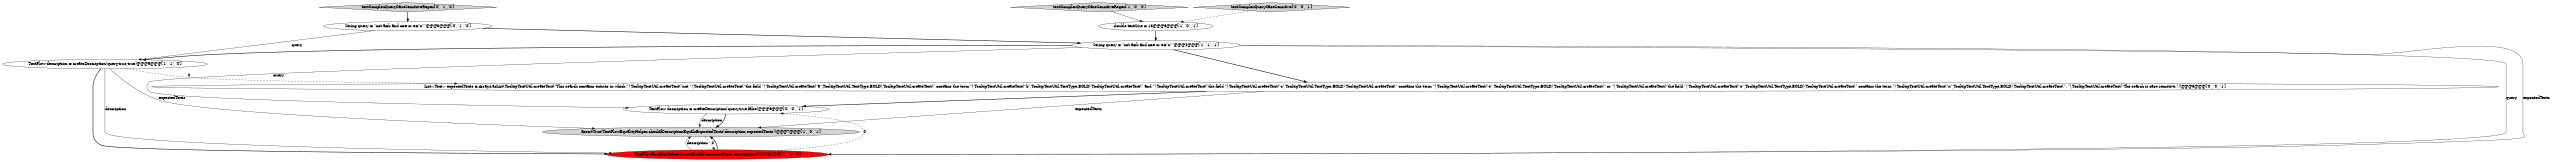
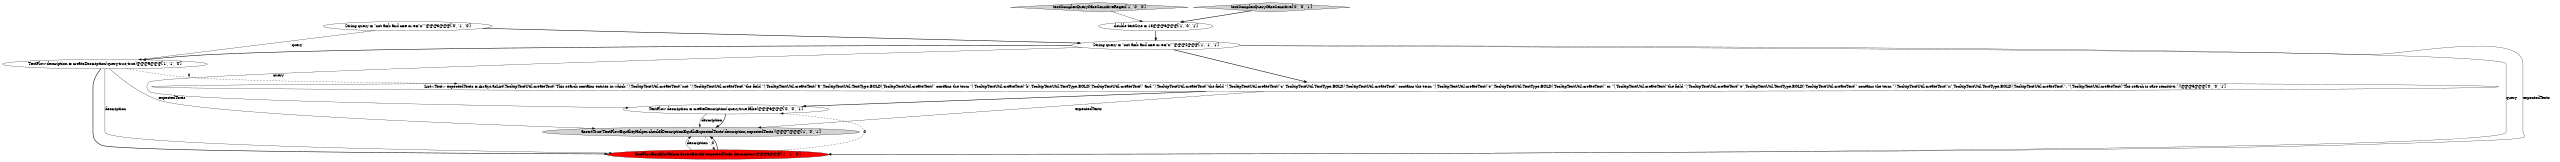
node "testComplexQueryCaseSensitiveRegex['0', '1', '0']": removed
edge "testComplexQueryCaseSensitive['0', '0', '1']" -> "double textSize = 13@@@3@@@['1', '0', '1']": style dashed -> bold
